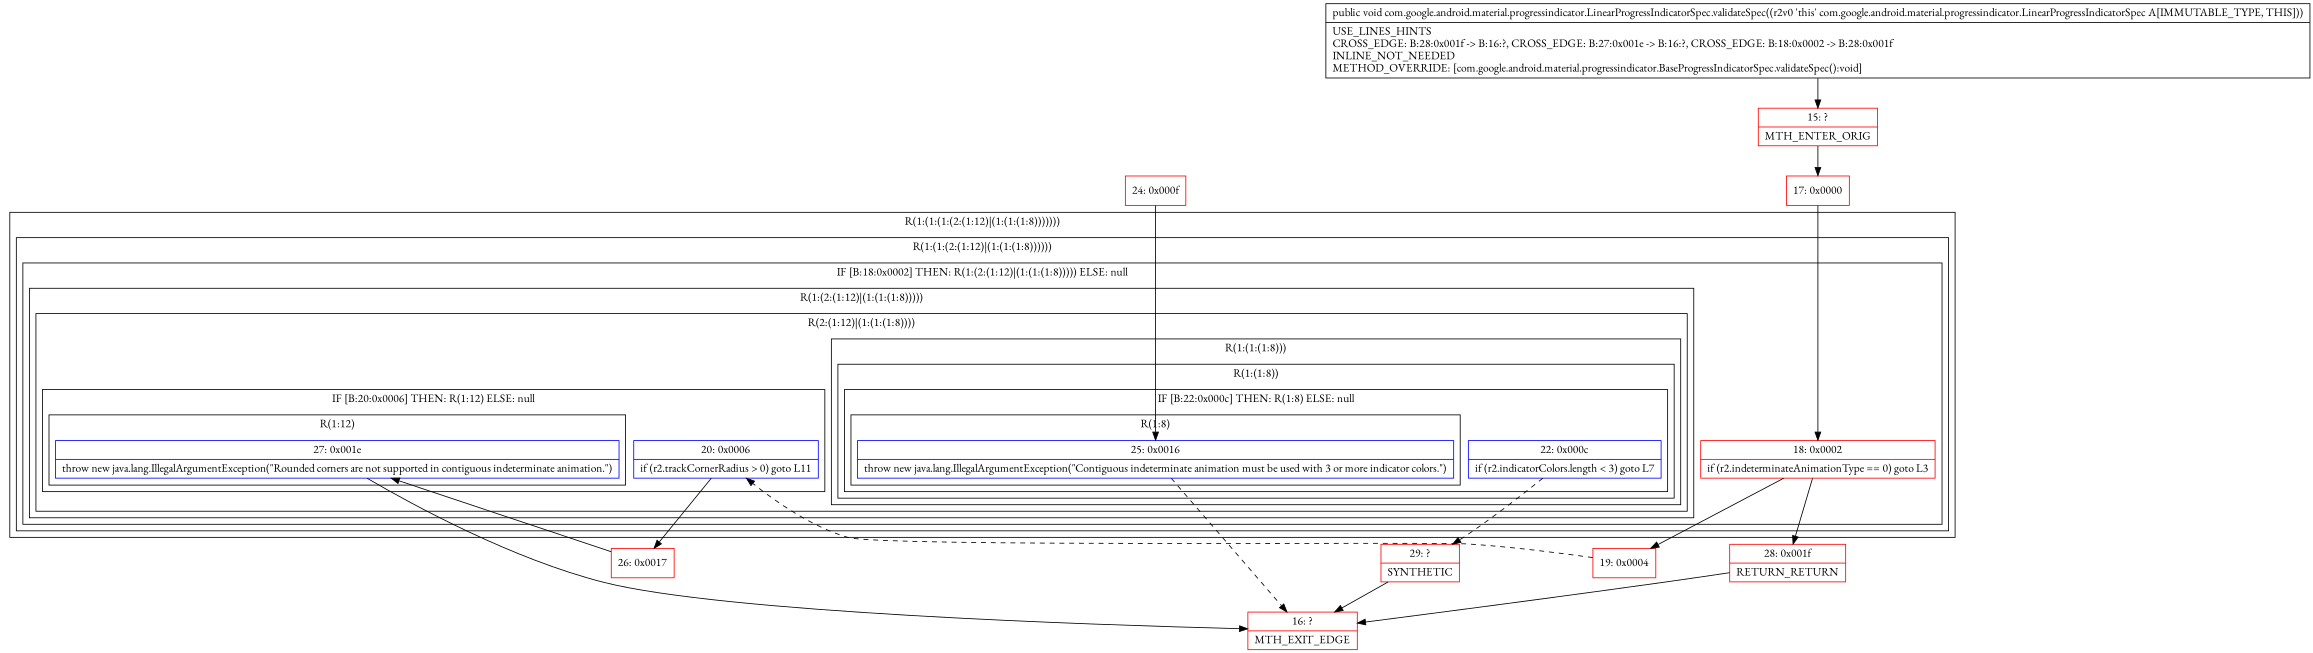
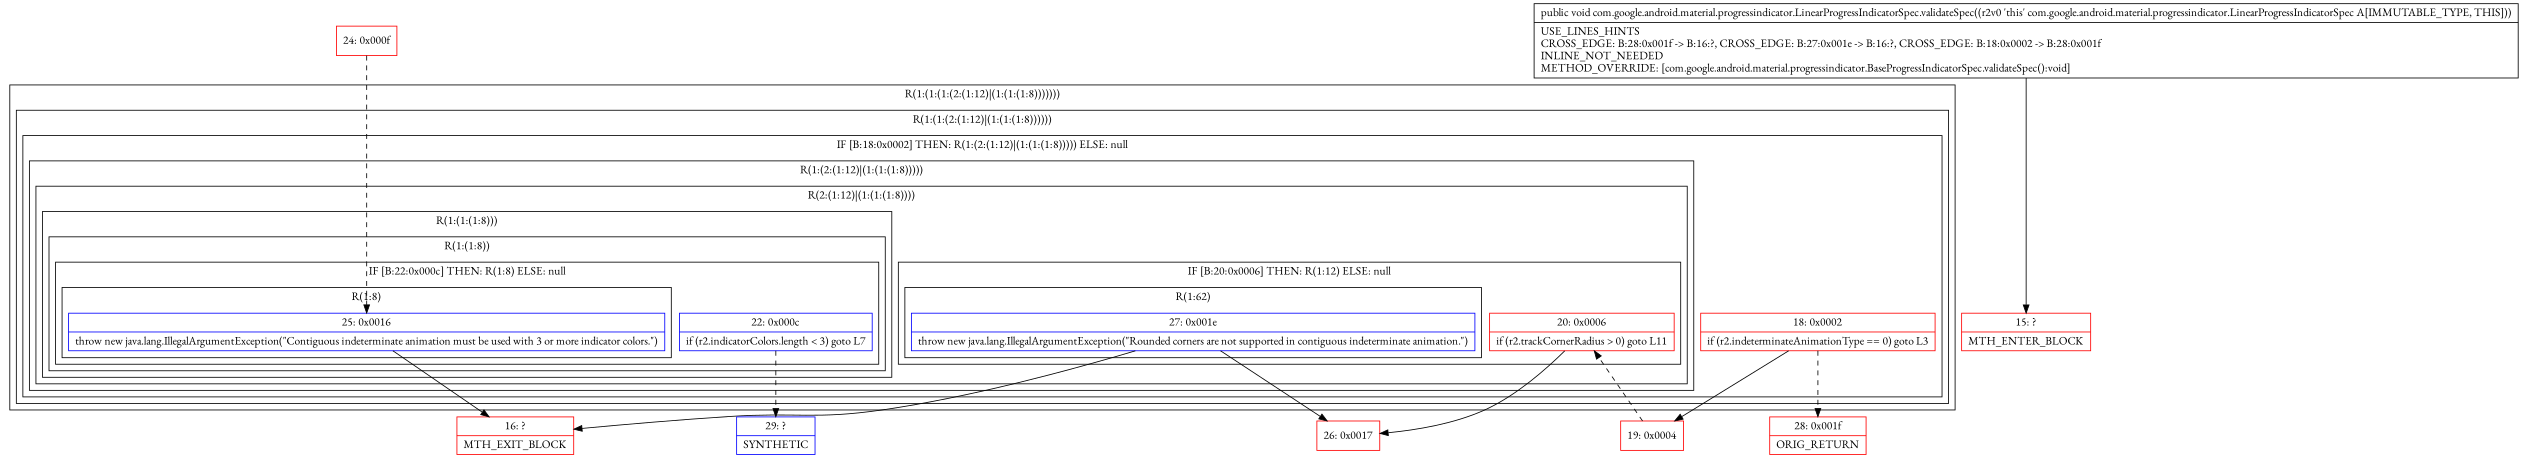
node "15: ?": text "MTH_ENTER_ORIG" -> "MTH_ENTER_BLOCK"
node "17: 0x0000": removed
edge "24: 0x000f" -> "25: 0x0016": style solid -> dashed
cluster "R(1:12)": label "R(1:12)" -> "R(1:62)"
node "20: 0x0006": color blue -> red
edge "26: 0x0017" -> "27: 0x001e": reversed
edge "18: 0x0002" -> "28: 0x001f": style solid -> dashed
edge "25: 0x0016" -> "16: ?": style dashed -> solid
node "29: ?": color red -> blue
node "28: 0x001f": text "RETURN_RETURN" -> "ORIG_RETURN"
edge "29: ?" -> "16: ?": removed
edge "28: 0x001f" -> "16: ?": removed
node "16: ?": text "MTH_EXIT_EDGE" -> "MTH_EXIT_BLOCK"
